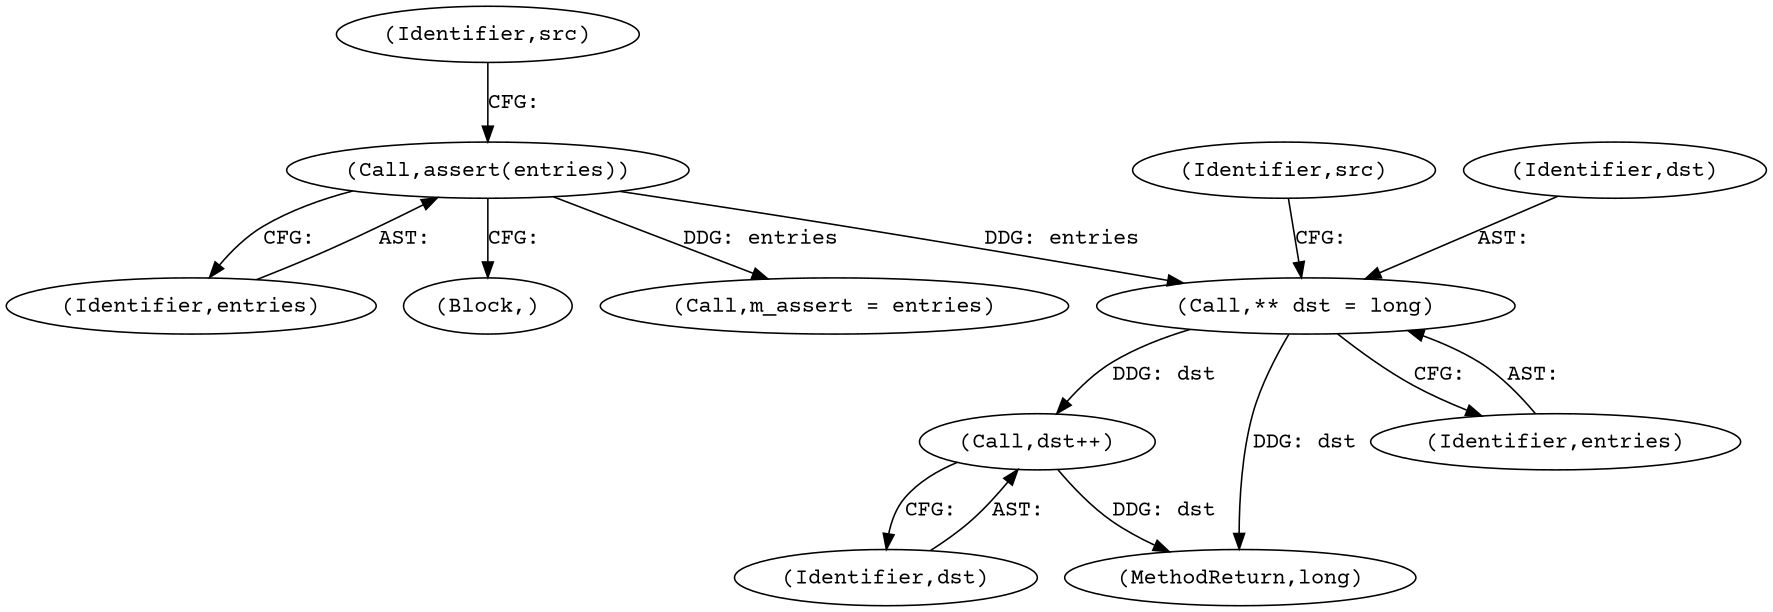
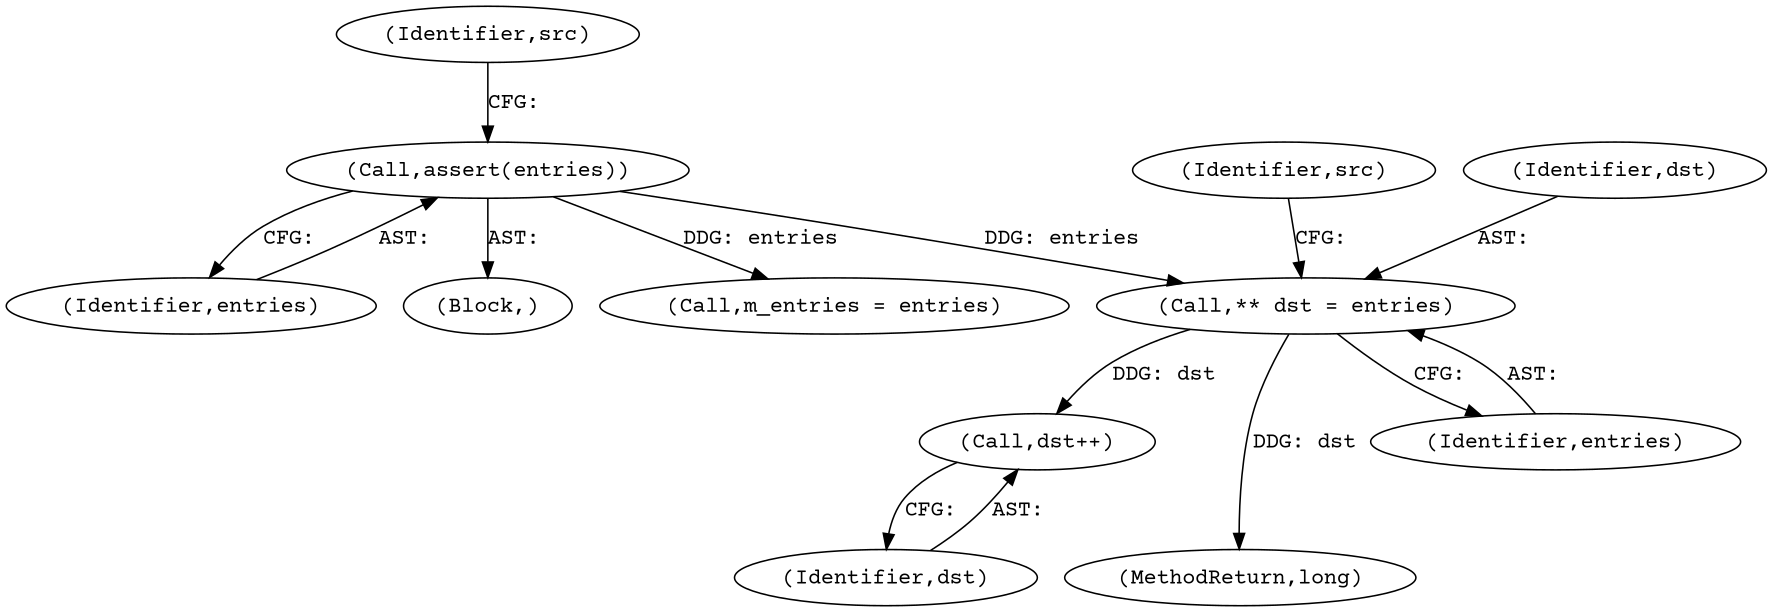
edge "(Call,assert(entries))" -> "(Block,)": label "CFG: " -> "AST: "
node "(Call,m_assert = entries)": label "(Call,m_assert = entries)" -> "(Call,m_entries = entries)"
node "(Call,** dst = long)": label "(Call,** dst = long)" -> "(Call,** dst = entries)"
edge "(Call,dst++)" -> "(MethodReturn,long)": removed, label "DDG: dst"
